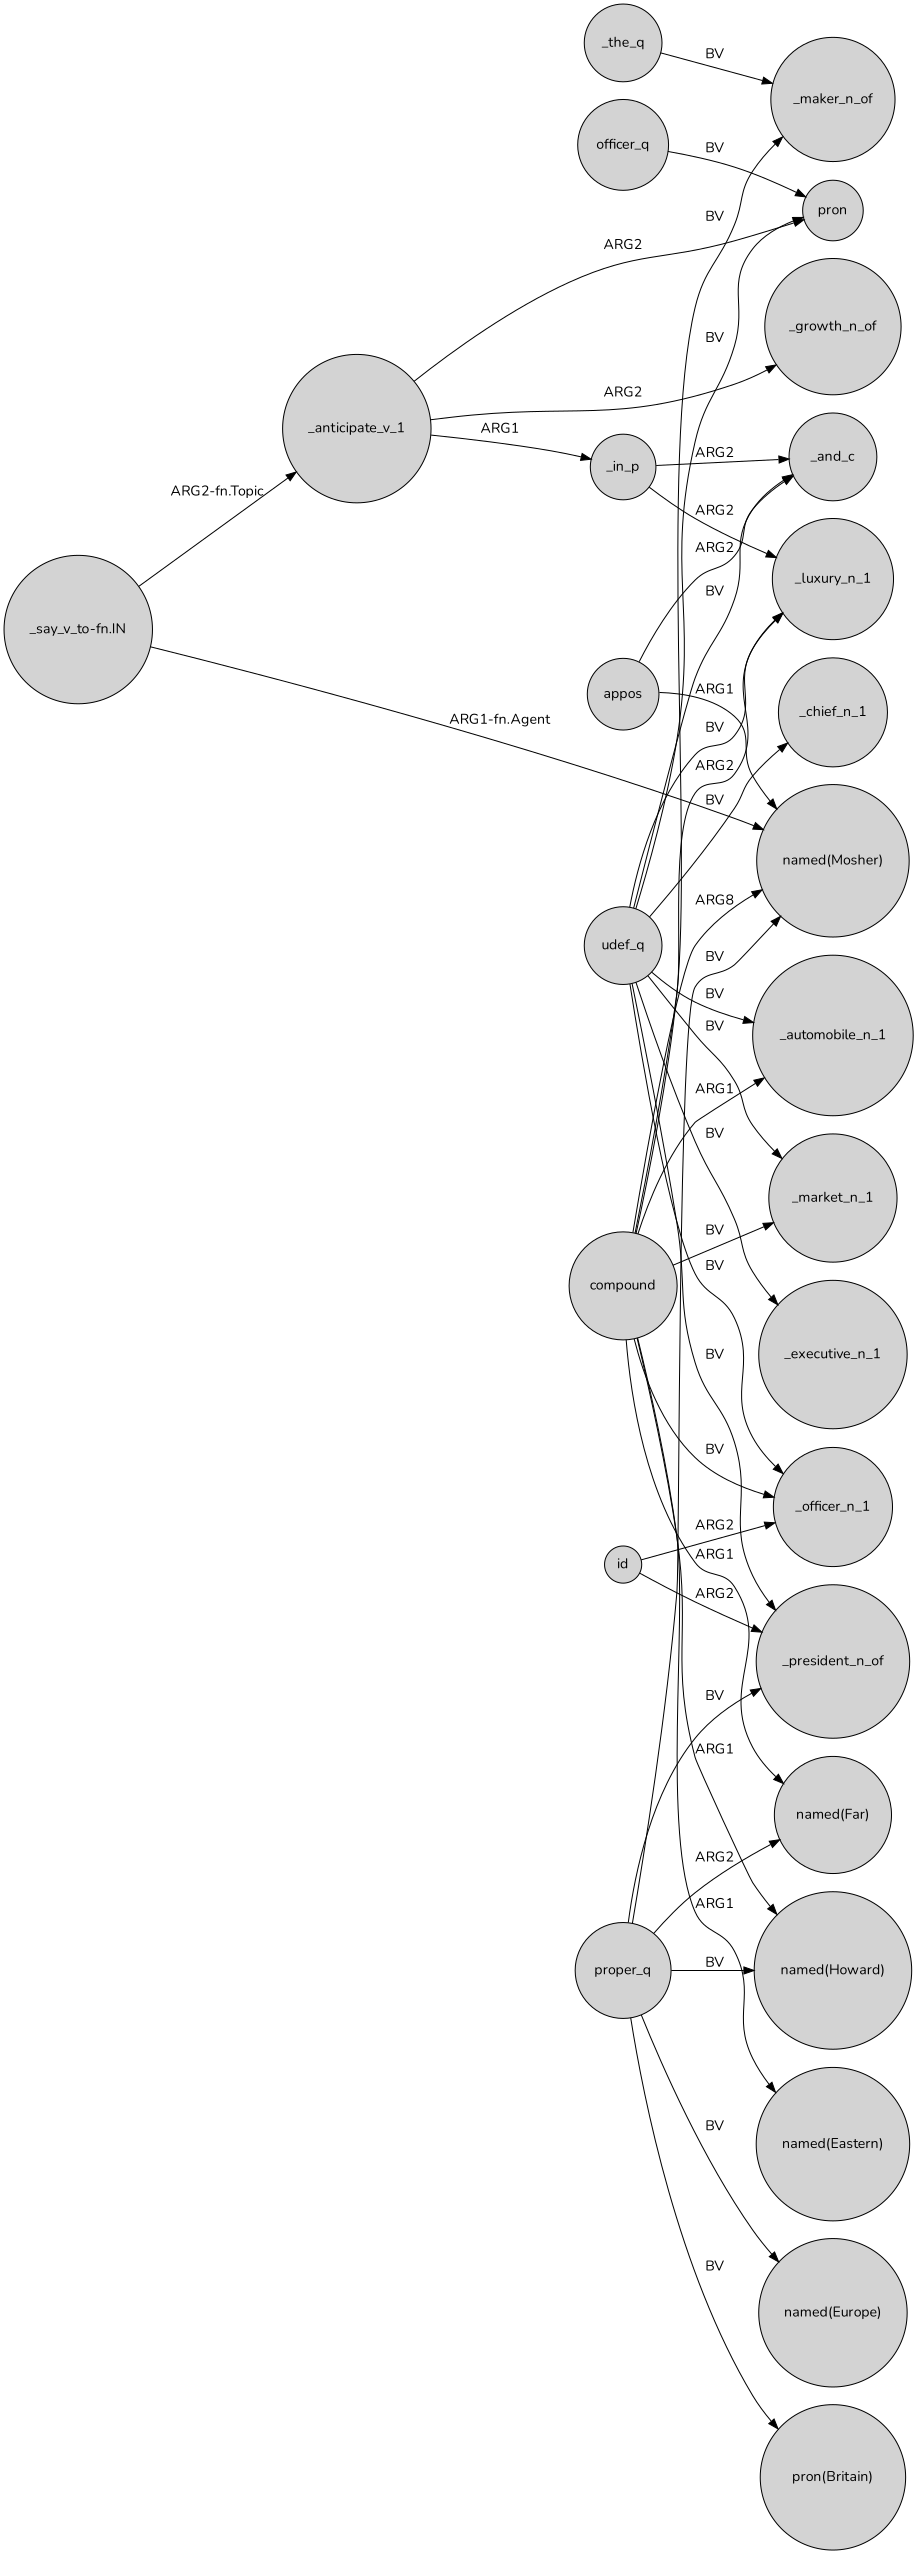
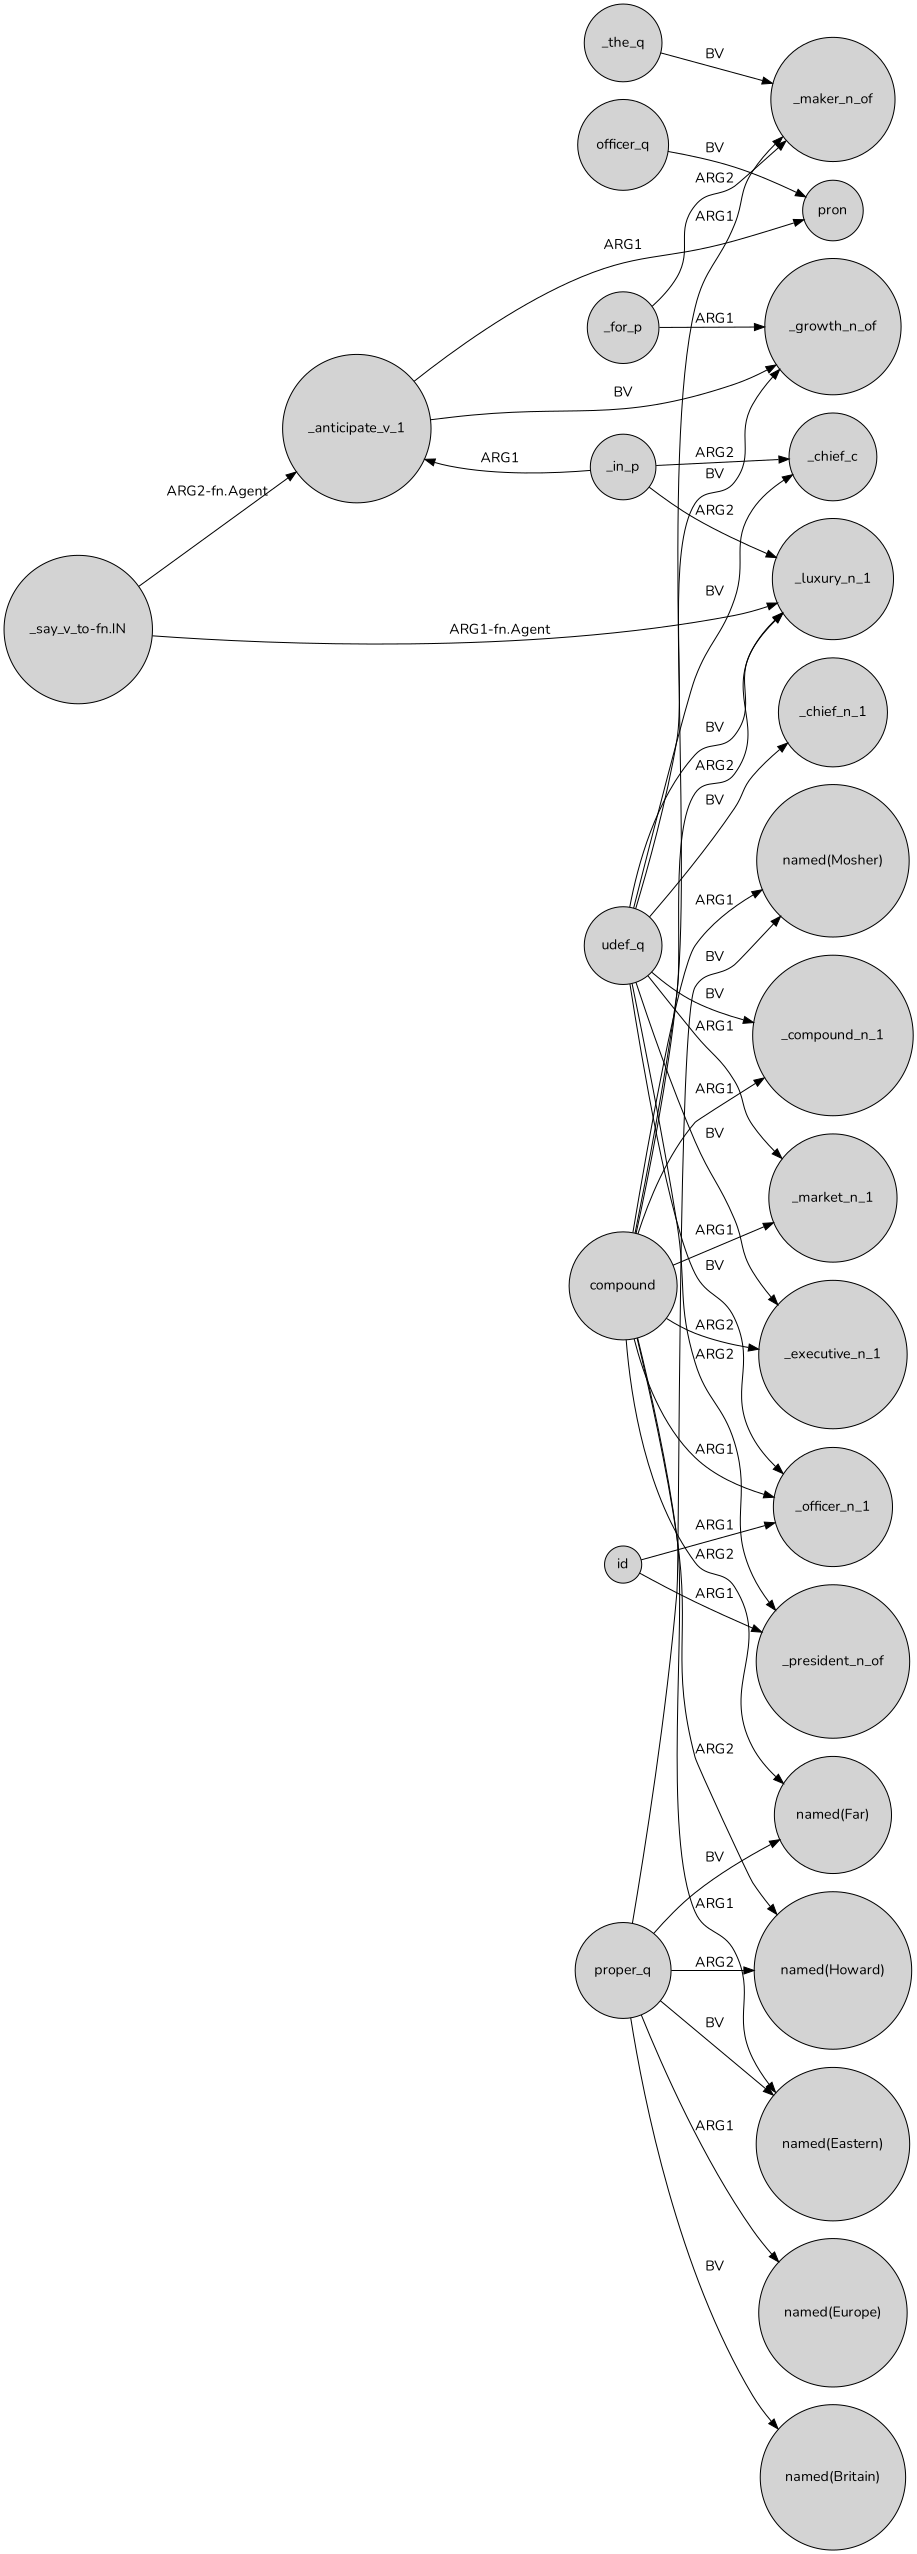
edge "compound" -> "_maker_n_of": label "BV" -> "ARG1"
edge "_anticipate_v_1" -> "pron": label "ARG2" -> "ARG1"
node "_for_p": added
edge "_anticipate_v_1" -> "_growth_n_of": label "ARG2" -> "BV"
edge "_anticipate_v_1" -> "_in_p": reversed
node "_and_c": label "_and_c" -> "_chief_c"
edge "_say_v_to-fn.IN" -> "_anticipate_v_1": label "ARG2-fn.Topic" -> "ARG2-fn.Agent"
edge "udef_q" -> "pron": now "udef_q" -> "_growth_n_of"
node "appos": removed
edge "_say_v_to-fn.IN" -> "named(Mosher)": now "_say_v_to-fn.IN" -> "_luxury_n_1"
edge "compound" -> "named(Mosher)": label "ARG8" -> "ARG1"
edge "udef_q" -> "_market_n_1": label "BV" -> "ARG1"
node "_automobile_n_1": label "_automobile_n_1" -> "_compound_n_1"
edge "compound" -> "_market_n_1": label "BV" -> "ARG1"
edge "compound" -> "_executive_n_1": added, label "ARG2"
edge "udef_q" -> "_president_n_of": label "BV" -> "ARG2"
edge "compound" -> "_officer_n_1": label "BV" -> "ARG1"
edge "id" -> "_officer_n_1": label "ARG2" -> "ARG1"
edge "compound" -> "named(Far)": label "ARG1" -> "ARG2"
edge "id" -> "_president_n_of": label "ARG2" -> "ARG1"
edge "compound" -> "named(Howard)": label "ARG1" -> "ARG2"
edge "proper_q" -> "_president_n_of": now "proper_q" -> "named(Eastern)"
edge "proper_q" -> "named(Far)": label "ARG2" -> "BV"
edge "proper_q" -> "named(Howard)": label "BV" -> "ARG2"
edge "proper_q" -> "named(Europe)": label "BV" -> "ARG1"
node "pron(Britain)": label "pron(Britain)" -> "named(Britain)"
